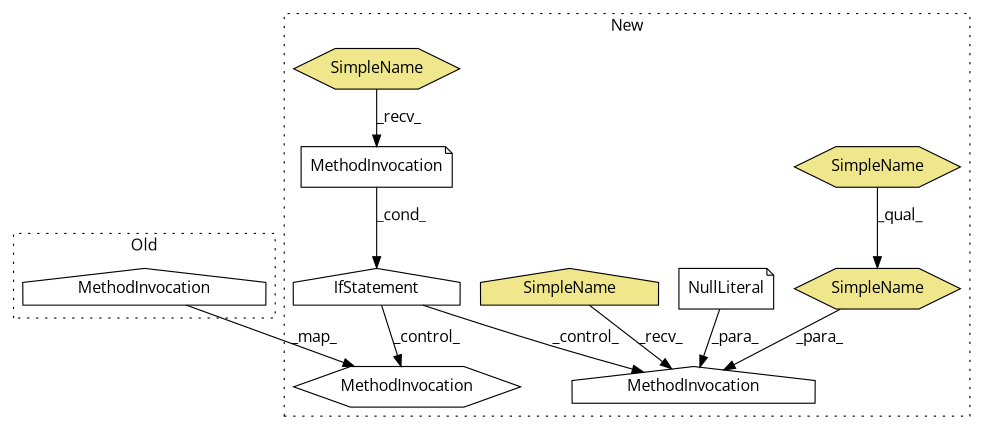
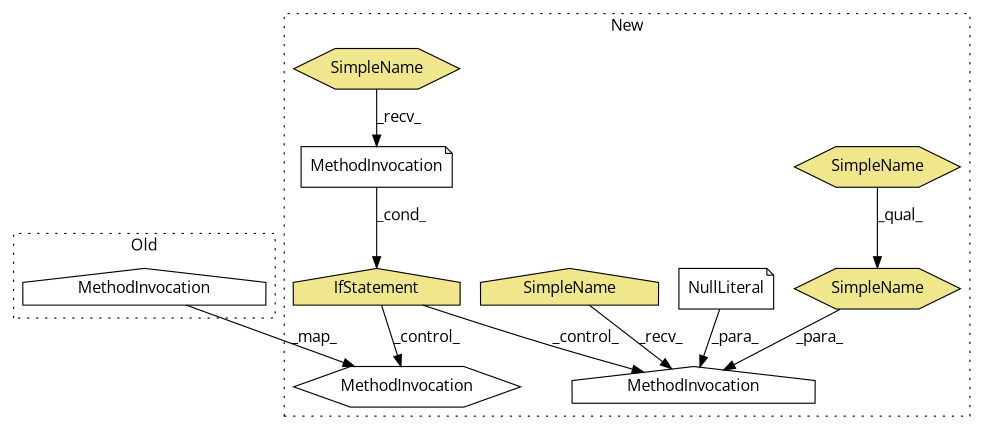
node "IfStatement": fillcolor white -> khaki
